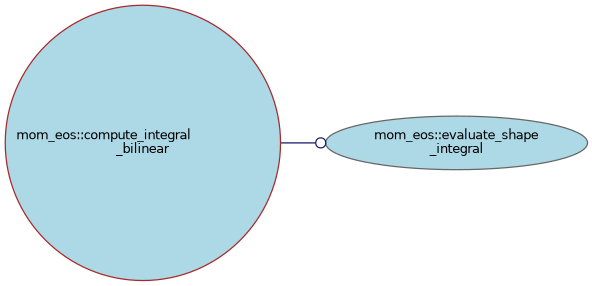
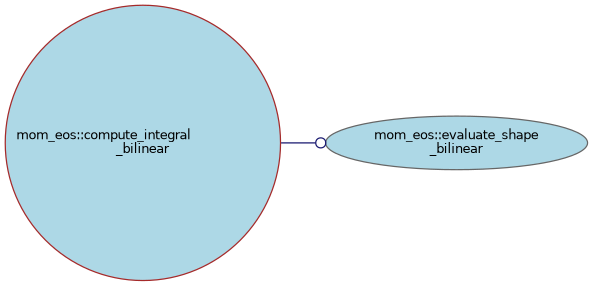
node "mom_eos::evaluate_shape _integral": label "mom_eos::evaluate_shape _integral" -> "mom_eos::evaluate_shape _bilinear"
